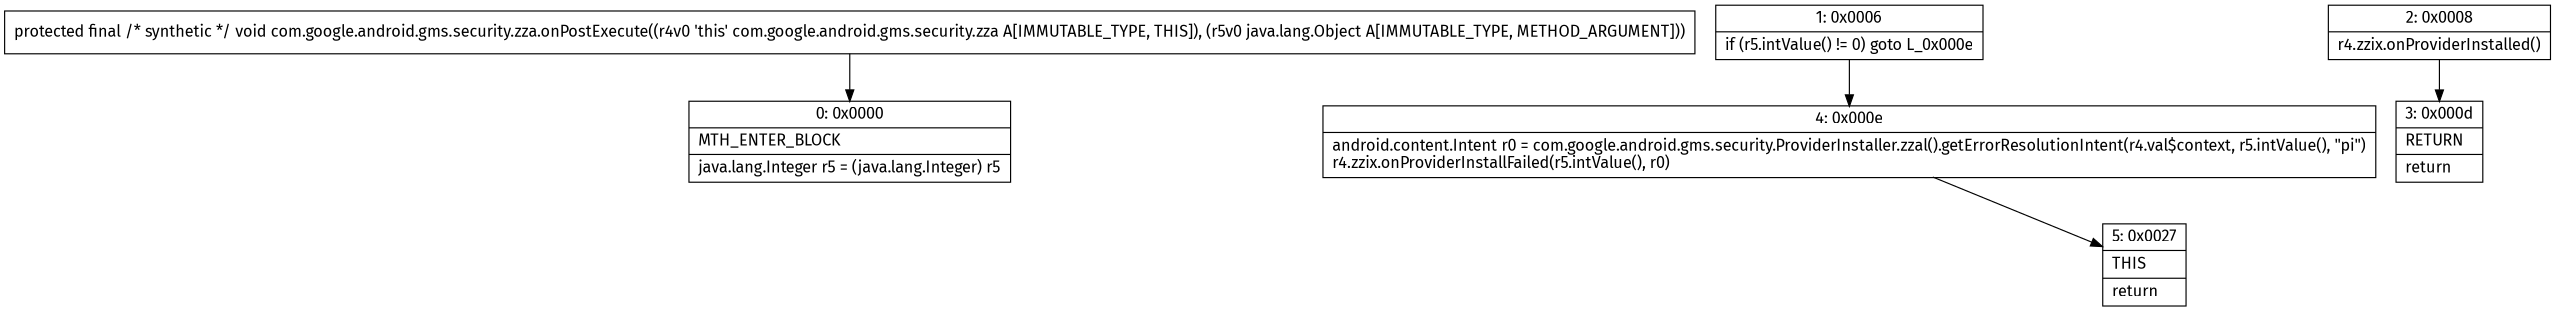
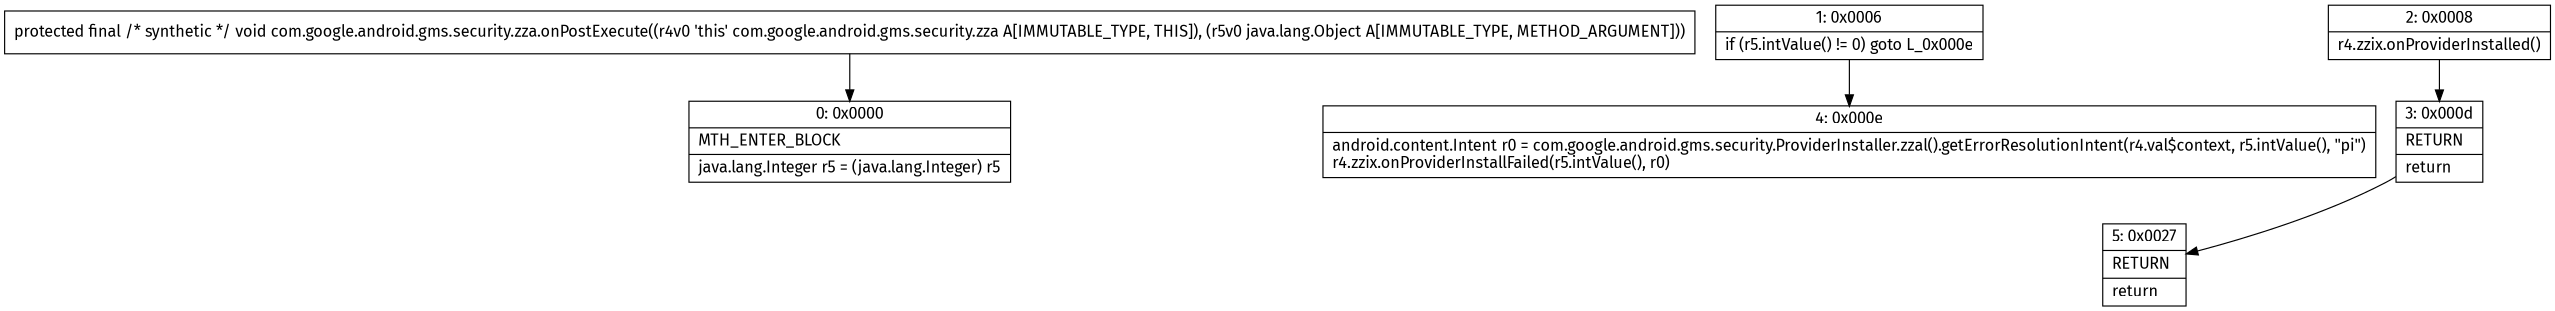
edge "4: 0x000e" -> "5: 0x0027": now "3: 0x000d" -> "5: 0x0027"
node "5: 0x0027": text "THIS" -> "RETURN"
